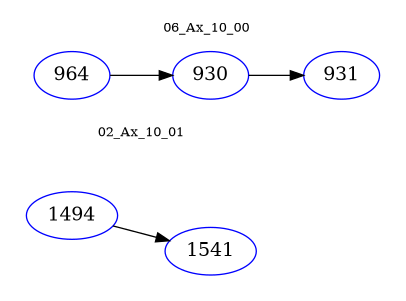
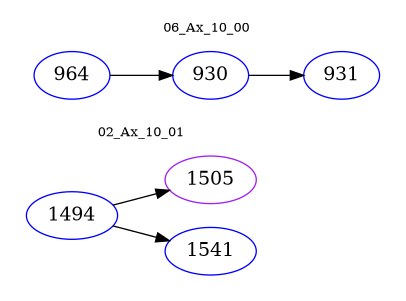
node "1505": added
